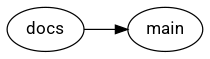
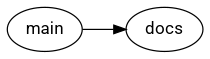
edge "docs" -> "main": reversed
